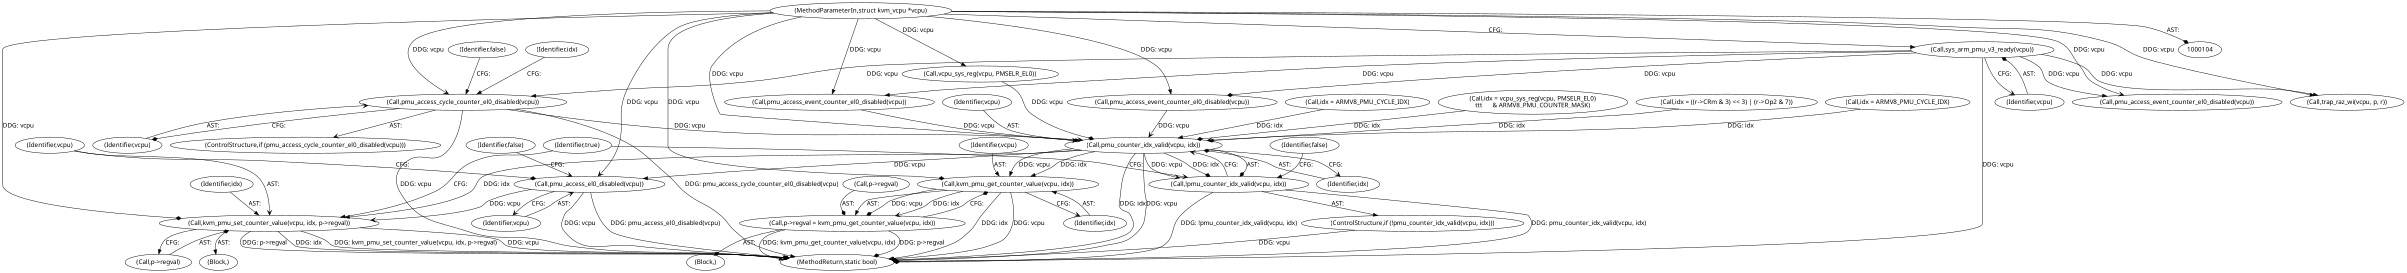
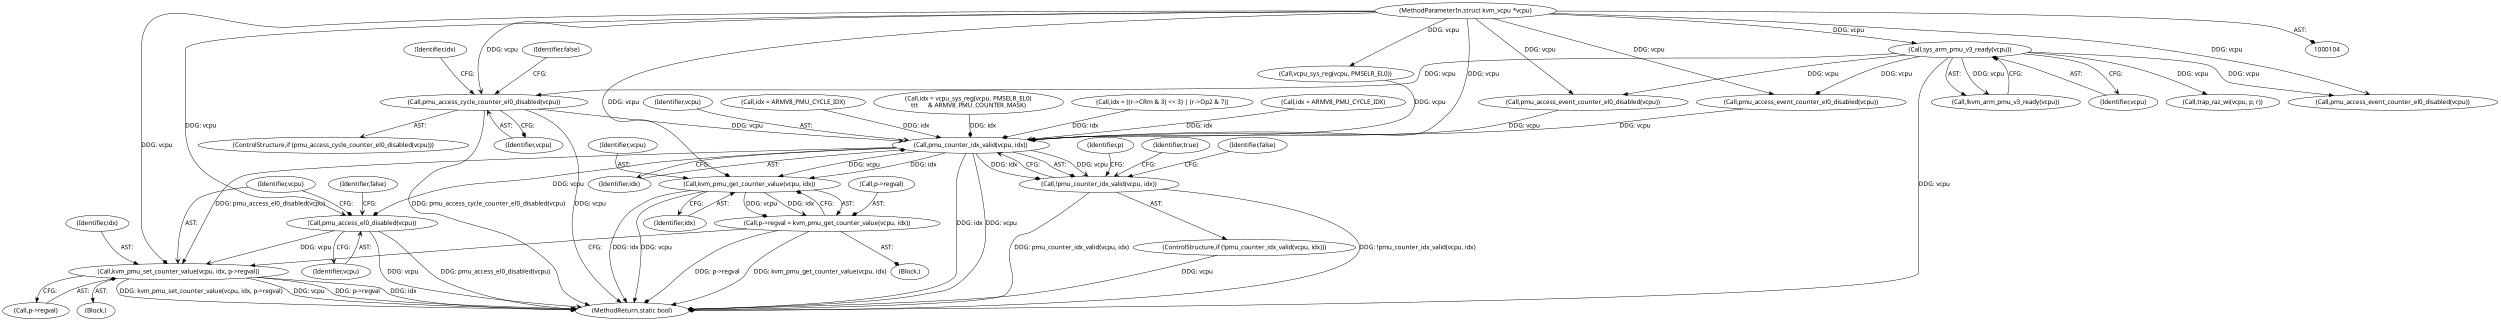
edge "(MethodParameterIn,struct kvm_vcpu *vcpu)" -> "(Call,trap_raz_wi(vcpu, p, r))": removed, label "DDG: vcpu"
edge "(MethodParameterIn,struct kvm_vcpu *vcpu)" -> "(Call,sys_arm_pmu_v3_ready(vcpu))": label "CFG: " -> "DDG: vcpu"
node "(Call,!kvm_arm_pmu_v3_ready(vcpu))": added
edge "(Call,idx = ((r->CRm & 3) << 3) | (r->Op2 & 7))" -> "(Call,pmu_counter_idx_valid(vcpu, idx))": arrowhead normal -> diamond
node "(Identifier,p)": added
edge "(Call,pmu_counter_idx_valid(vcpu, idx))" -> "(Call,pmu_access_el0_disabled(vcpu))": arrowhead normal -> diamond
edge "(Identifier,true)" -> "(Call,kvm_pmu_set_counter_value(vcpu, idx, p->regval))": now "(Call,p->regval = kvm_pmu_get_counter_value(vcpu, idx))" -> "(Call,kvm_pmu_set_counter_value(vcpu, idx, p->regval))"
edge "(Call,pmu_counter_idx_valid(vcpu, idx))" -> "(Call,kvm_pmu_set_counter_value(vcpu, idx, p->regval))": label "DDG: idx" -> "DDG: pmu_access_el0_disabled(vcpu)"
